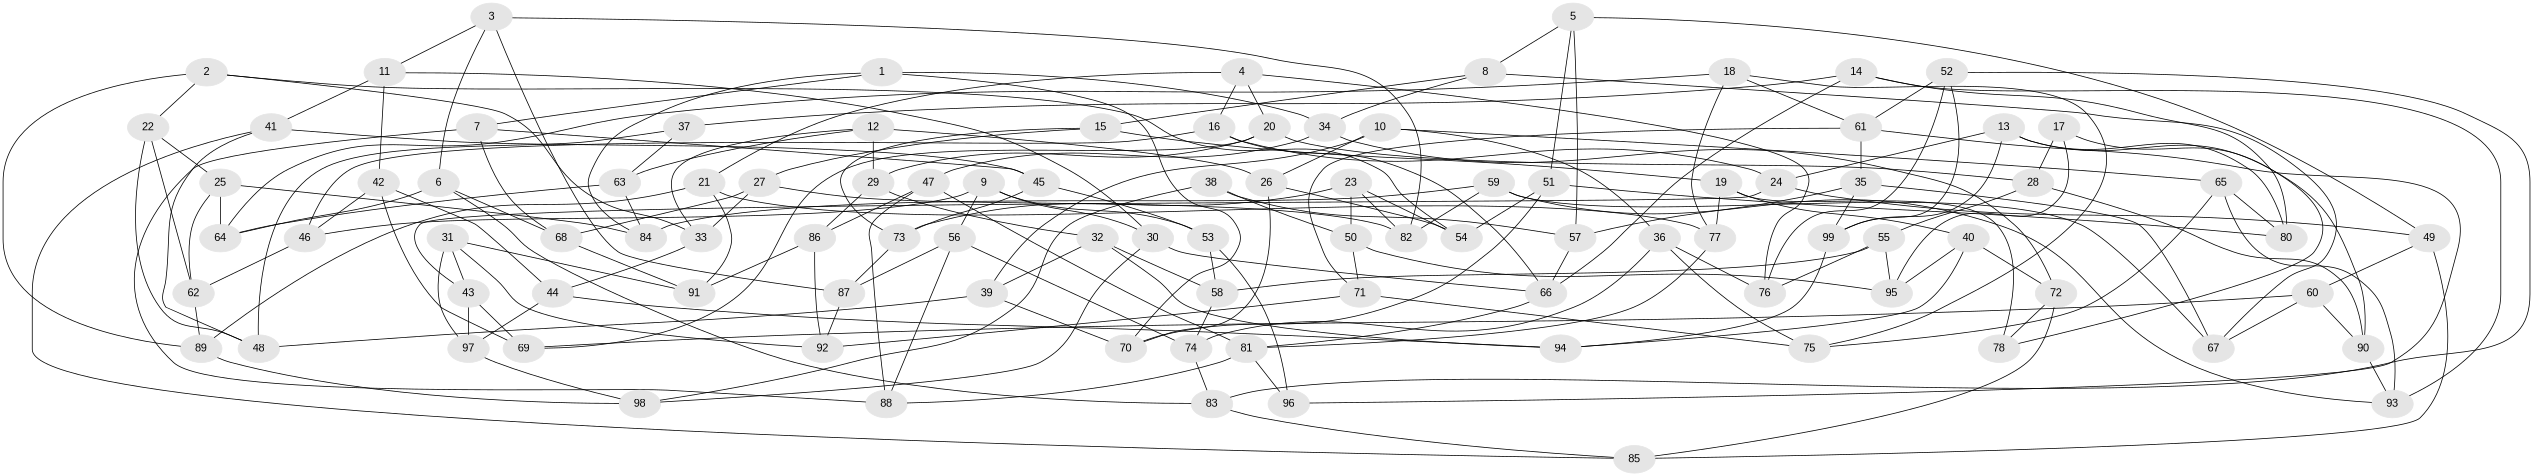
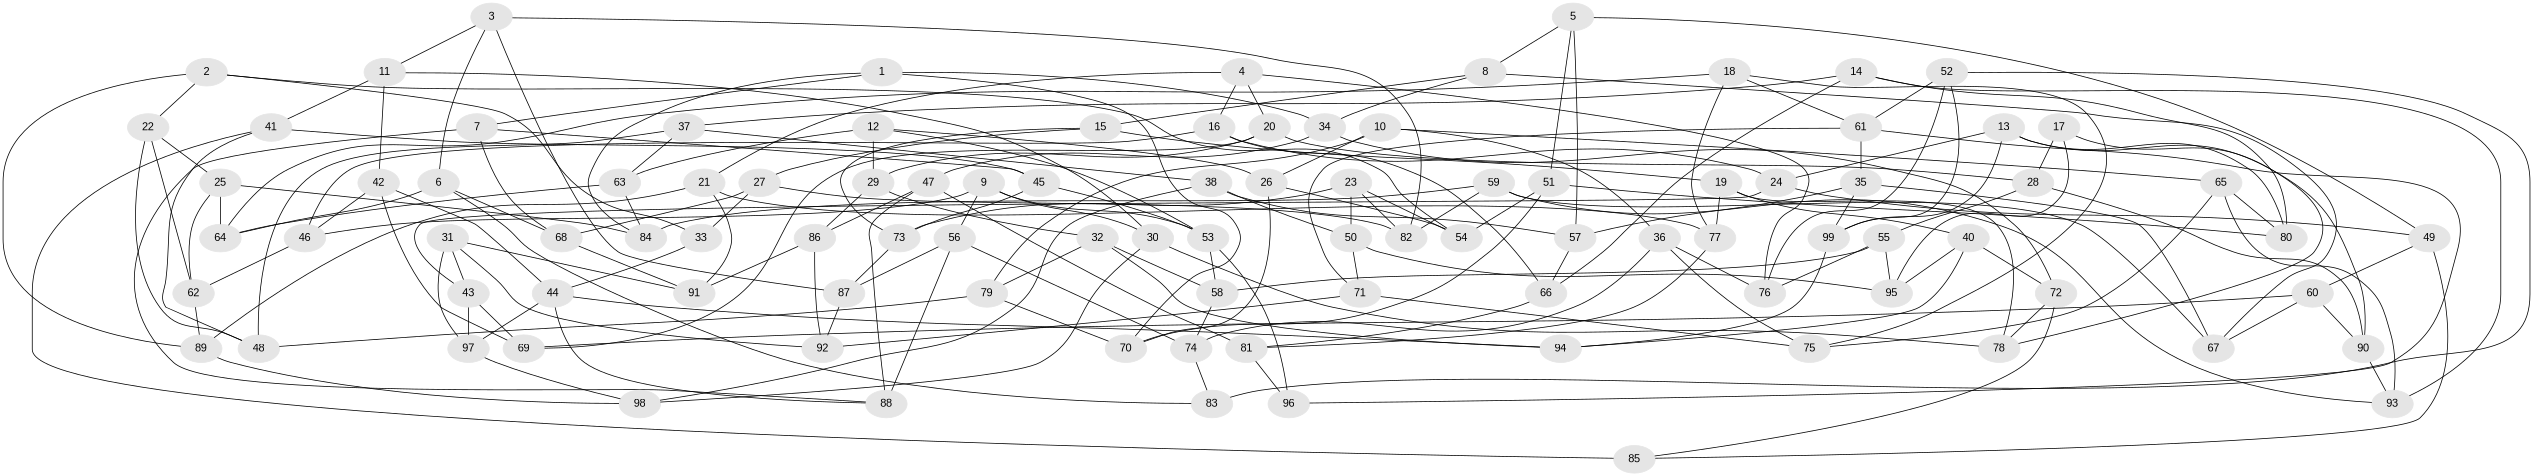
edge "37" -- "38": added
edge "12" -- "33": now "12" -- "53"
edge "30" -- "66": now "30" -- "78"
node "39": label "39" -> "79"
edge "81" -- "88": now "44" -- "88"
edge "83" -- "85": removed
